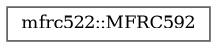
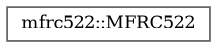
node "mfrc522::MFRC592": label "mfrc522::MFRC592" -> "mfrc522::MFRC522"
